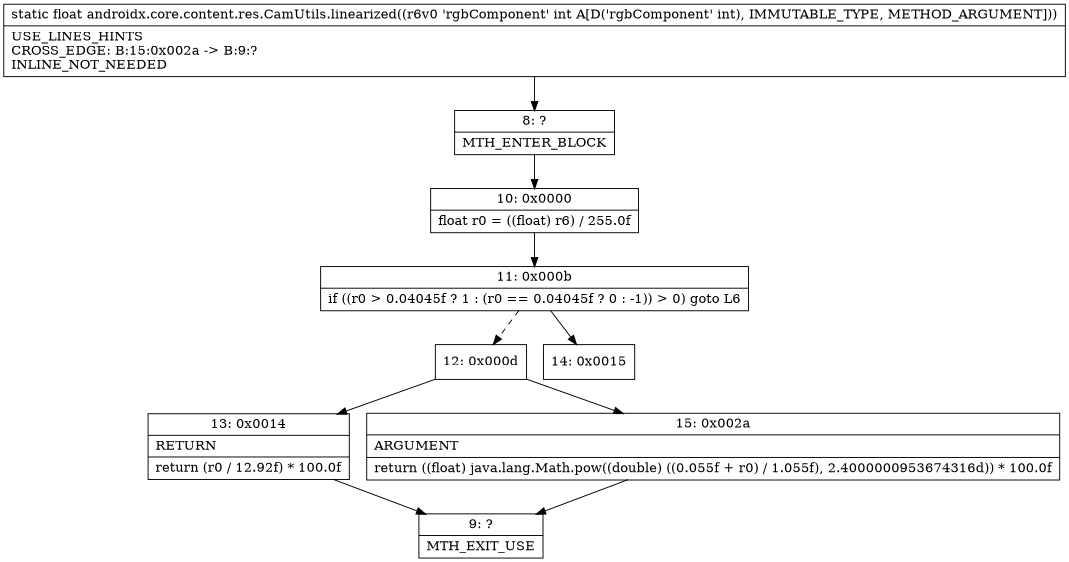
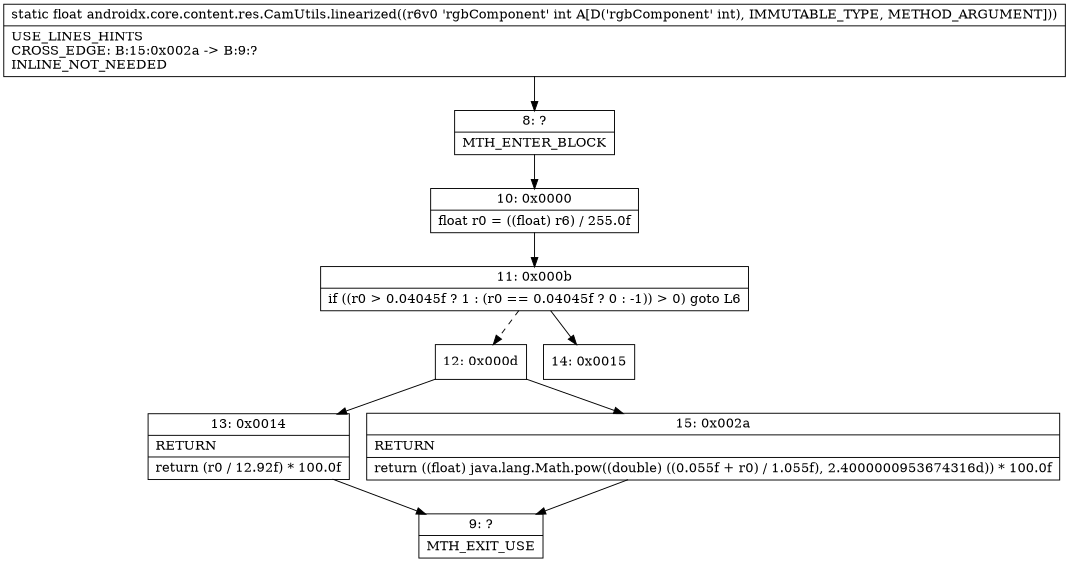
node "15: 0x002a": text "ARGUMENT" -> "RETURN"
